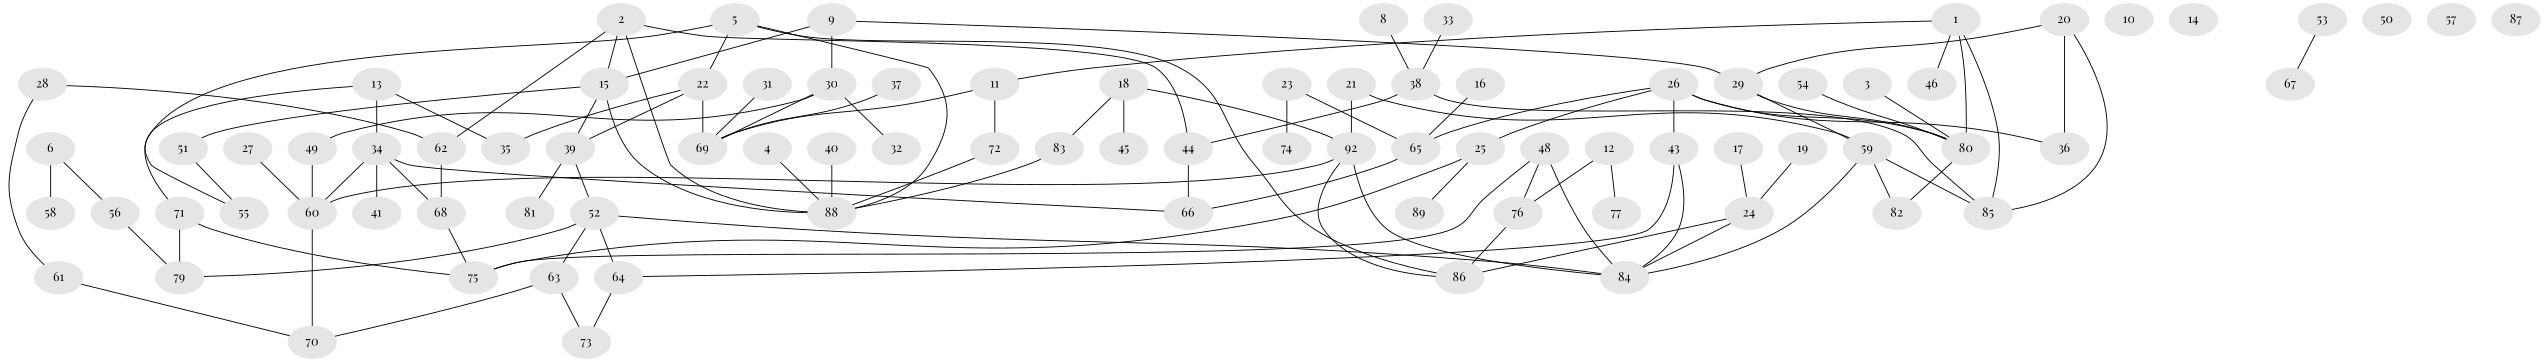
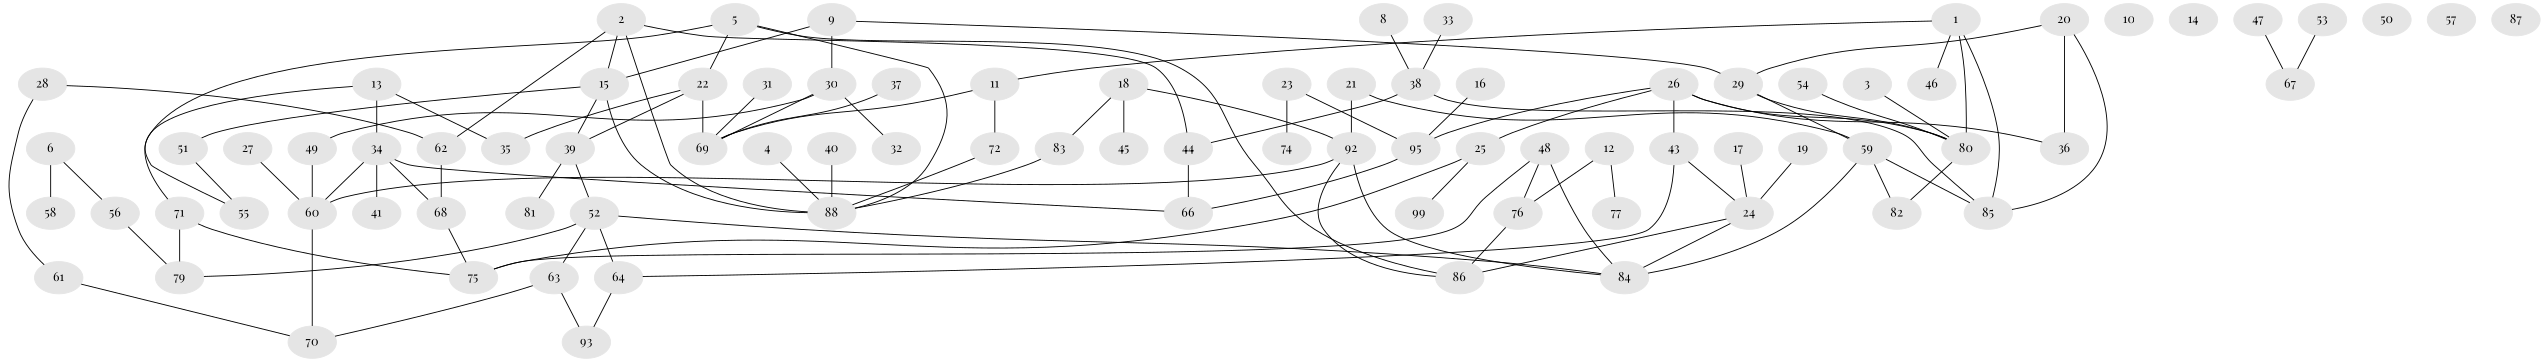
node "47": added
node "65": label "65" -> "95"
node "89": label "89" -> "99"
edge "43" -- "84": now "43" -- "24"
node "73": label "73" -> "93"
